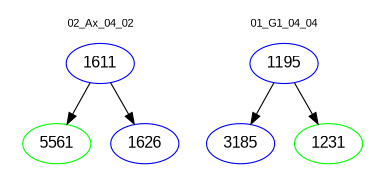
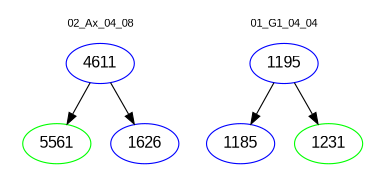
cluster "02_Ax_04_02": label "02_Ax_04_02" -> "02_Ax_04_08"
node "1611": label "1611" -> "4611"
node "3185": label "3185" -> "1185"
